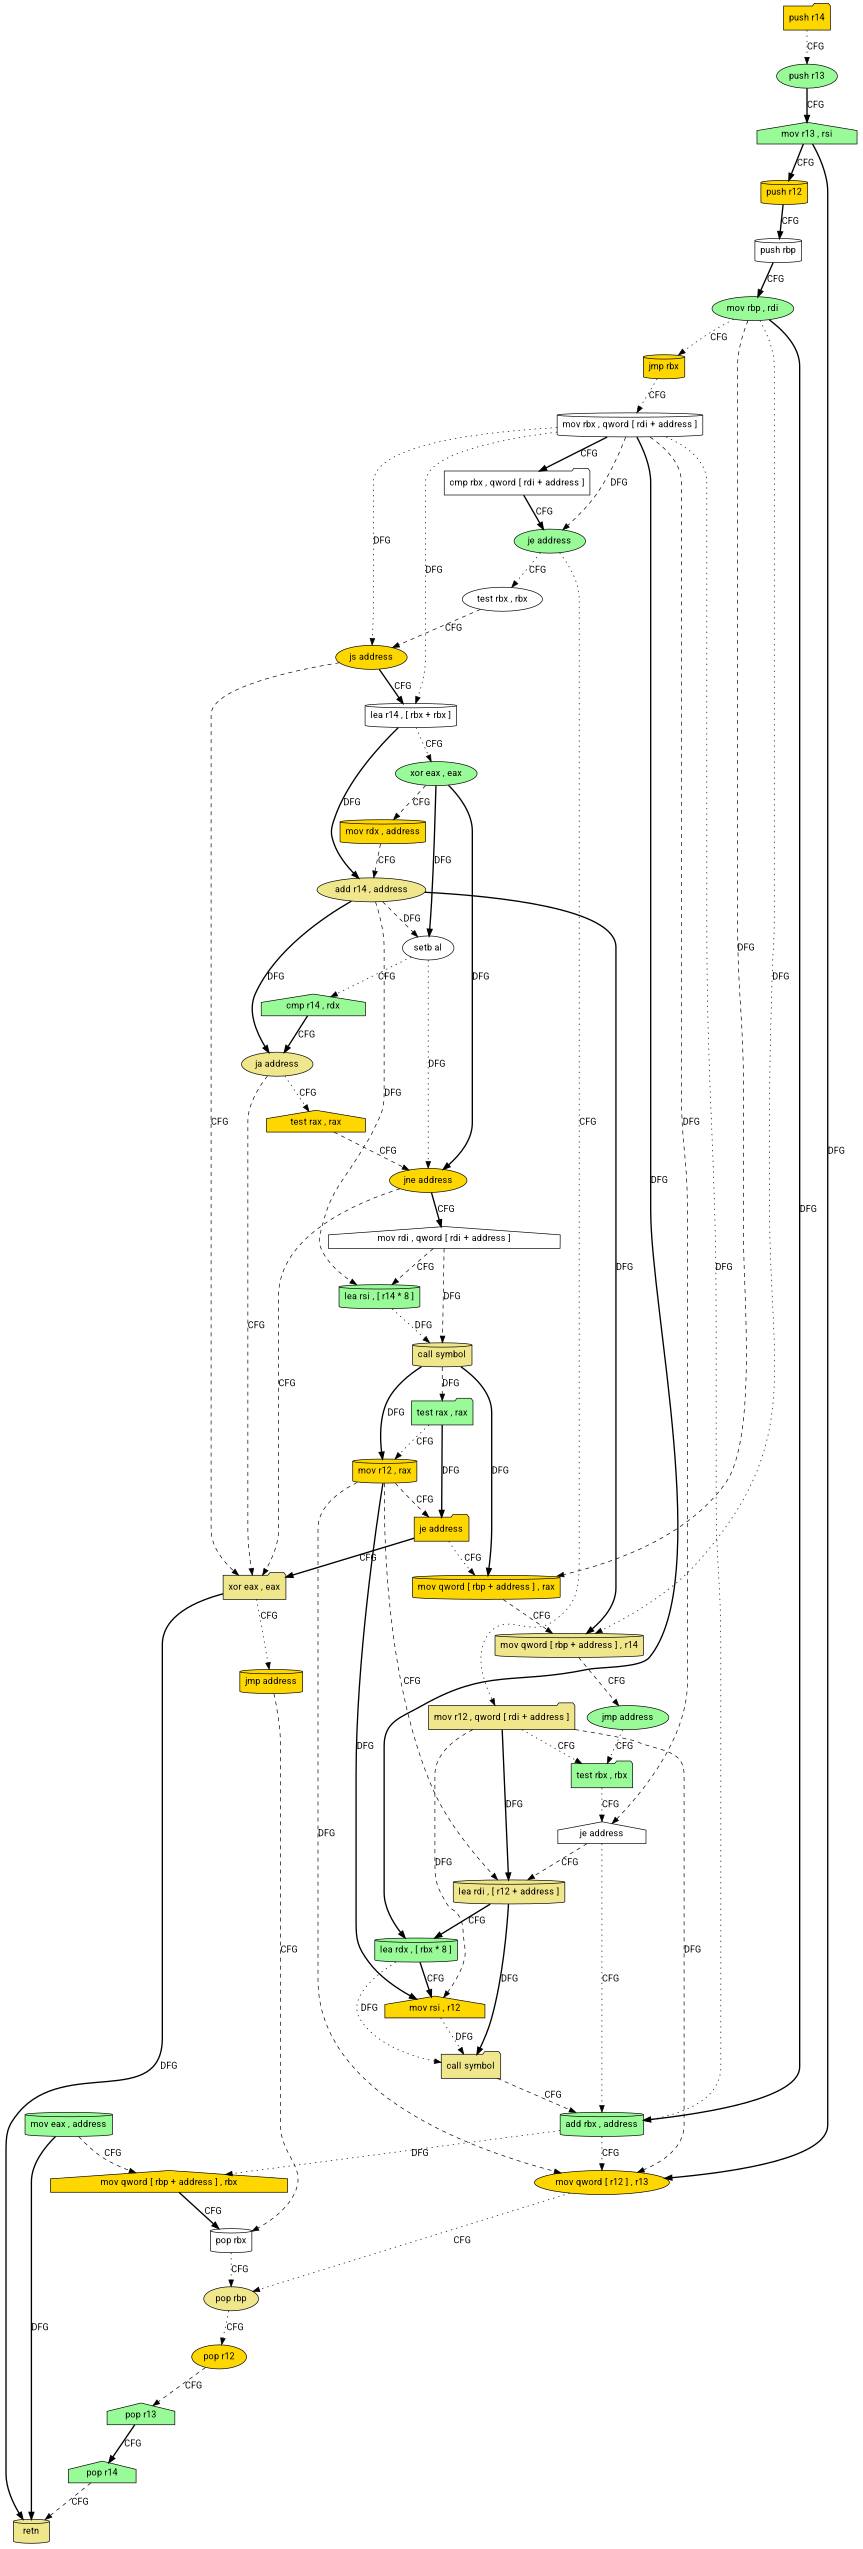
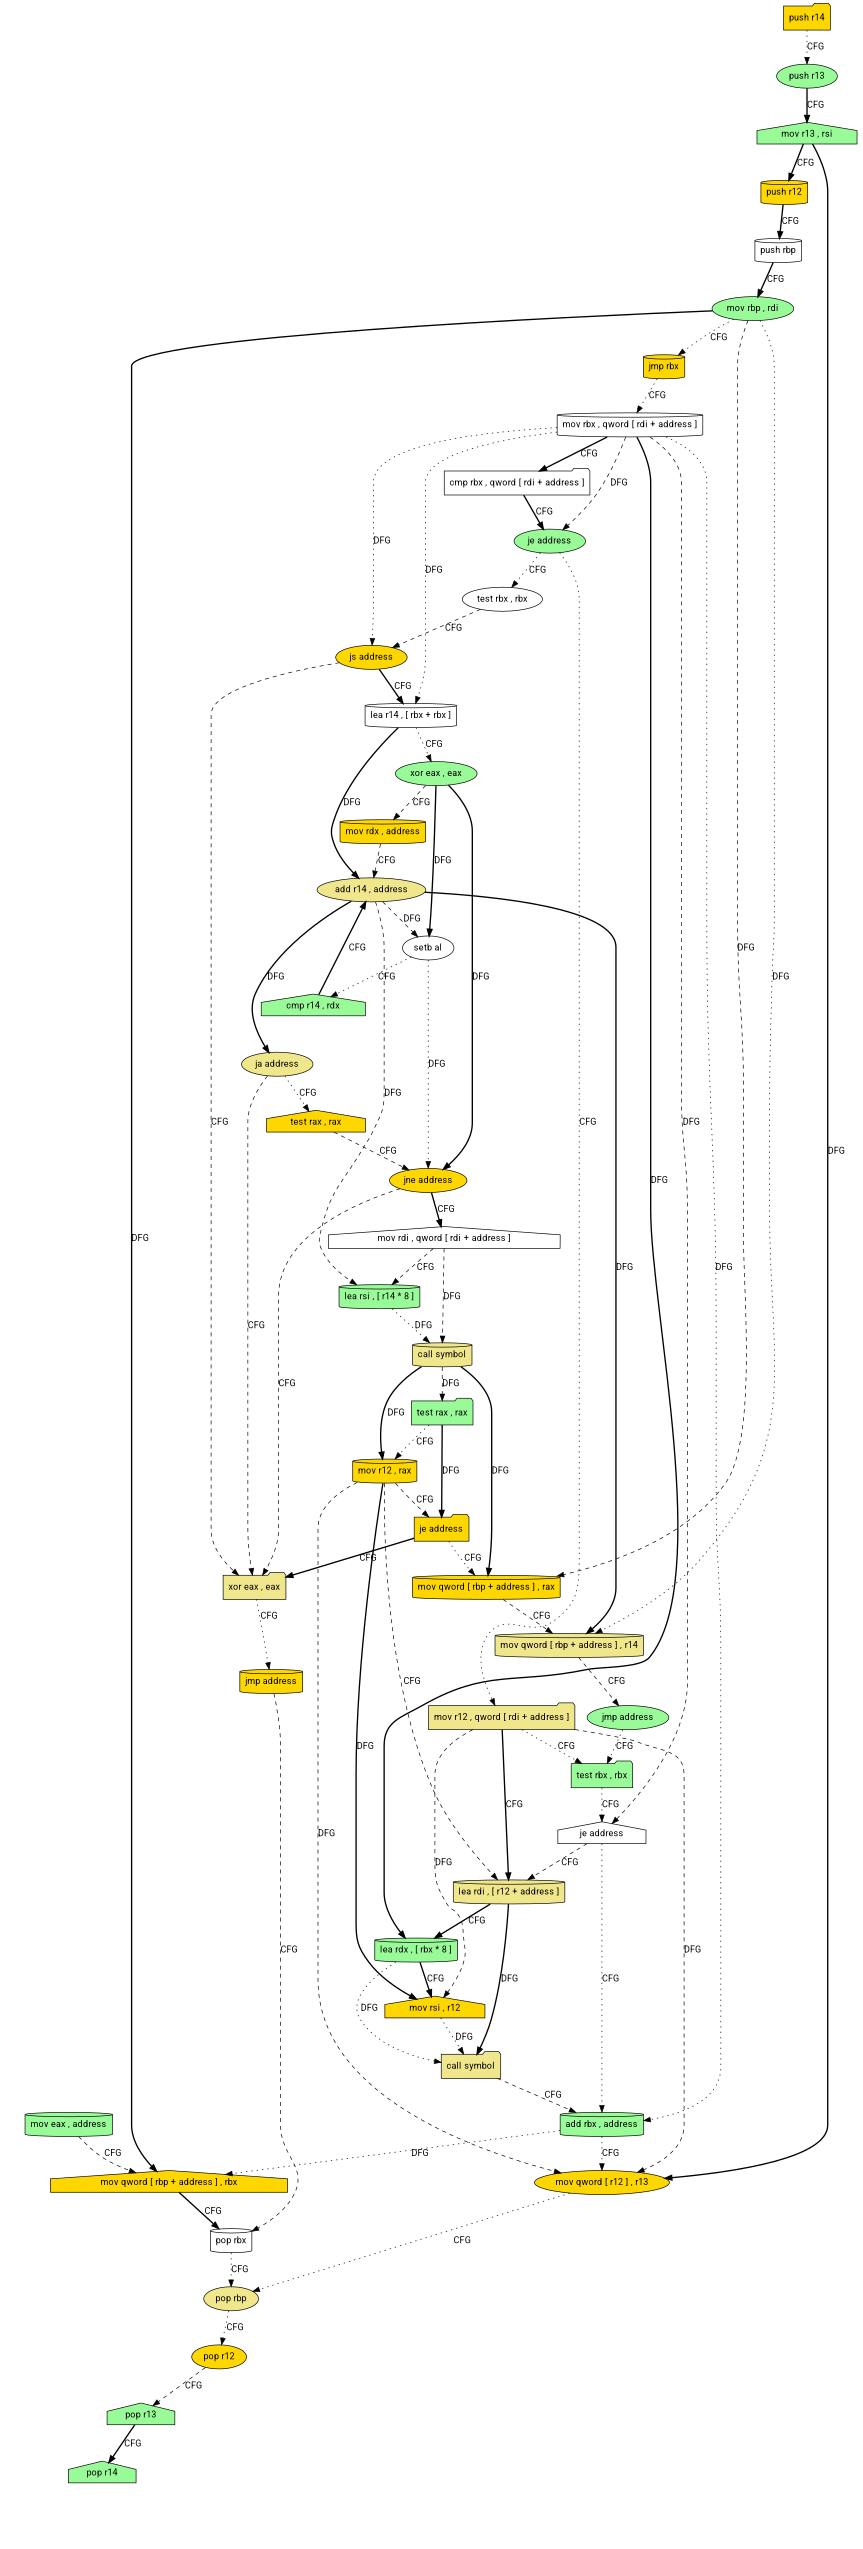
edge "cmp r14 , rdx" -> "ja address": now "cmp r14 , rdx" -> "add r14 , address"
edge "mov rbp , rdi" -> "add rbx , address": now "mov rbp , rdi" -> "mov qword [ rbp + address ] , rbx"
edge "mov r12 , qword [ rdi + address ]" -> "lea rdi , [ r12 + address ]": label "DFG" -> "CFG"
node "retn": removed
